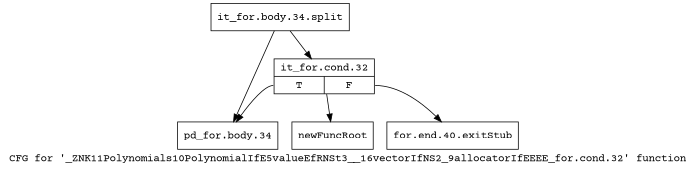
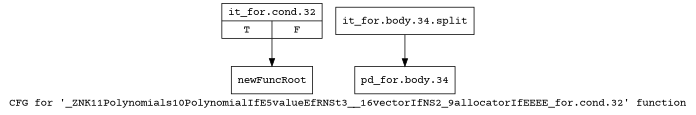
edge "it_for.body.34.split" -> "it_for.cond.32": removed
edge "it_for.cond.32" -> "pd_for.body.34": removed
node "for.end.40.exitStub": removed
